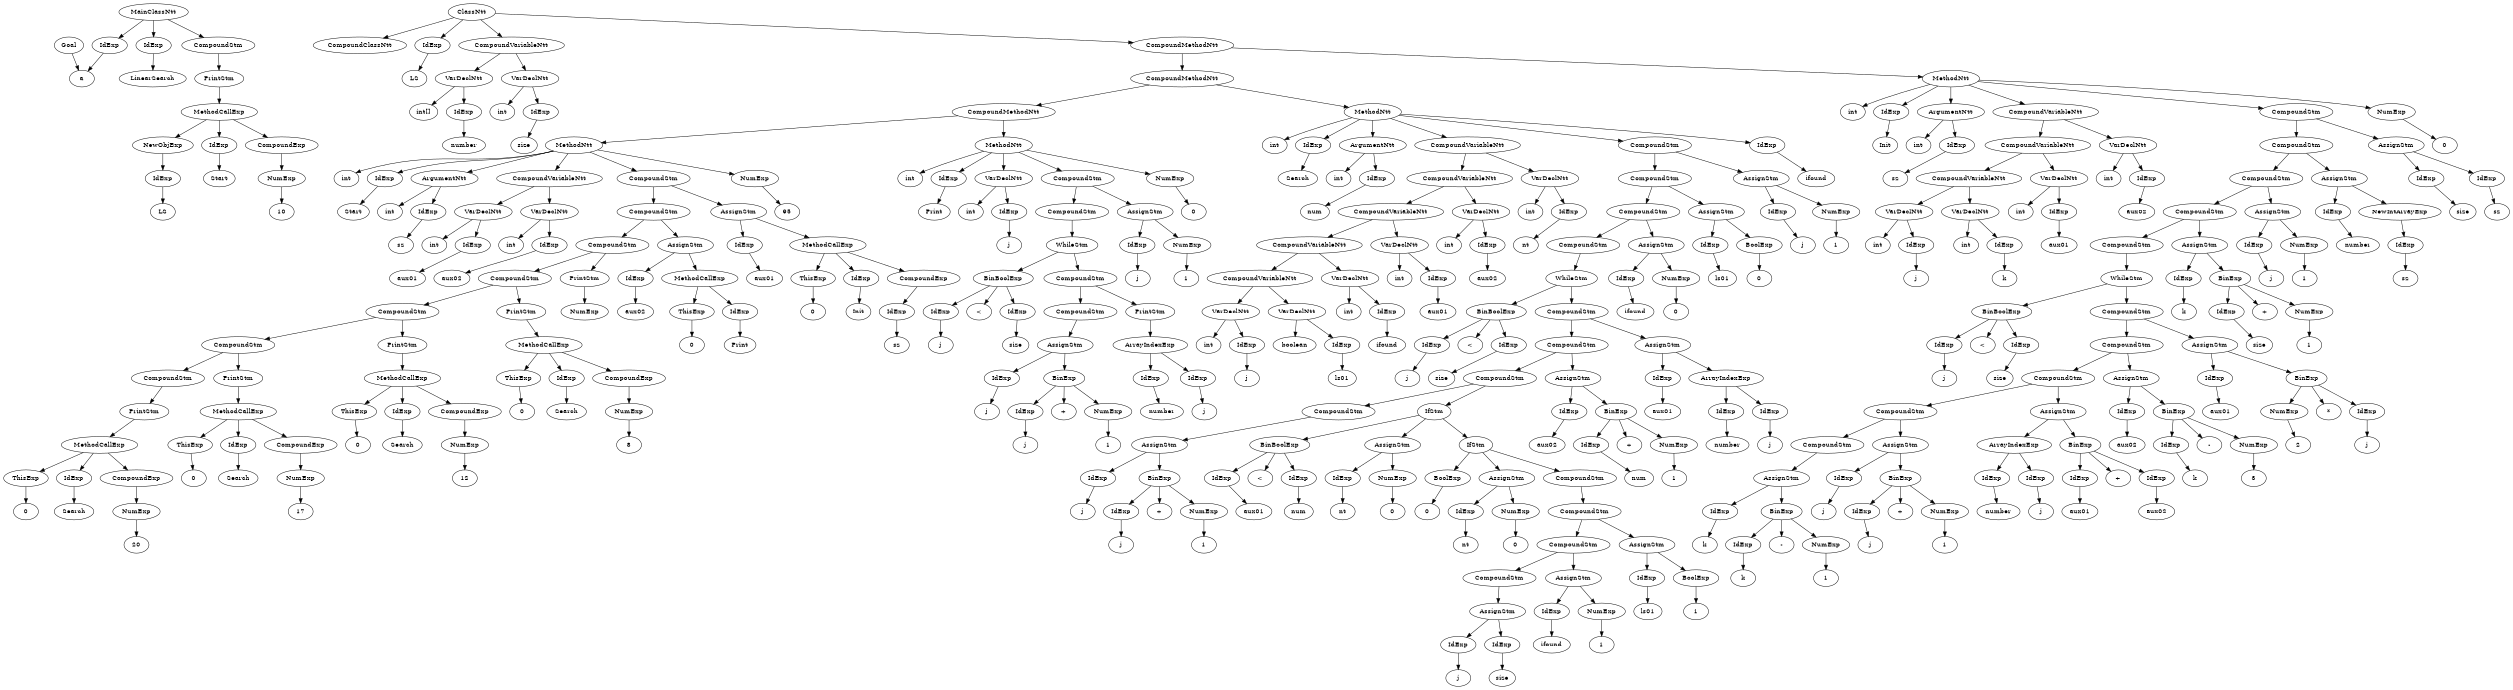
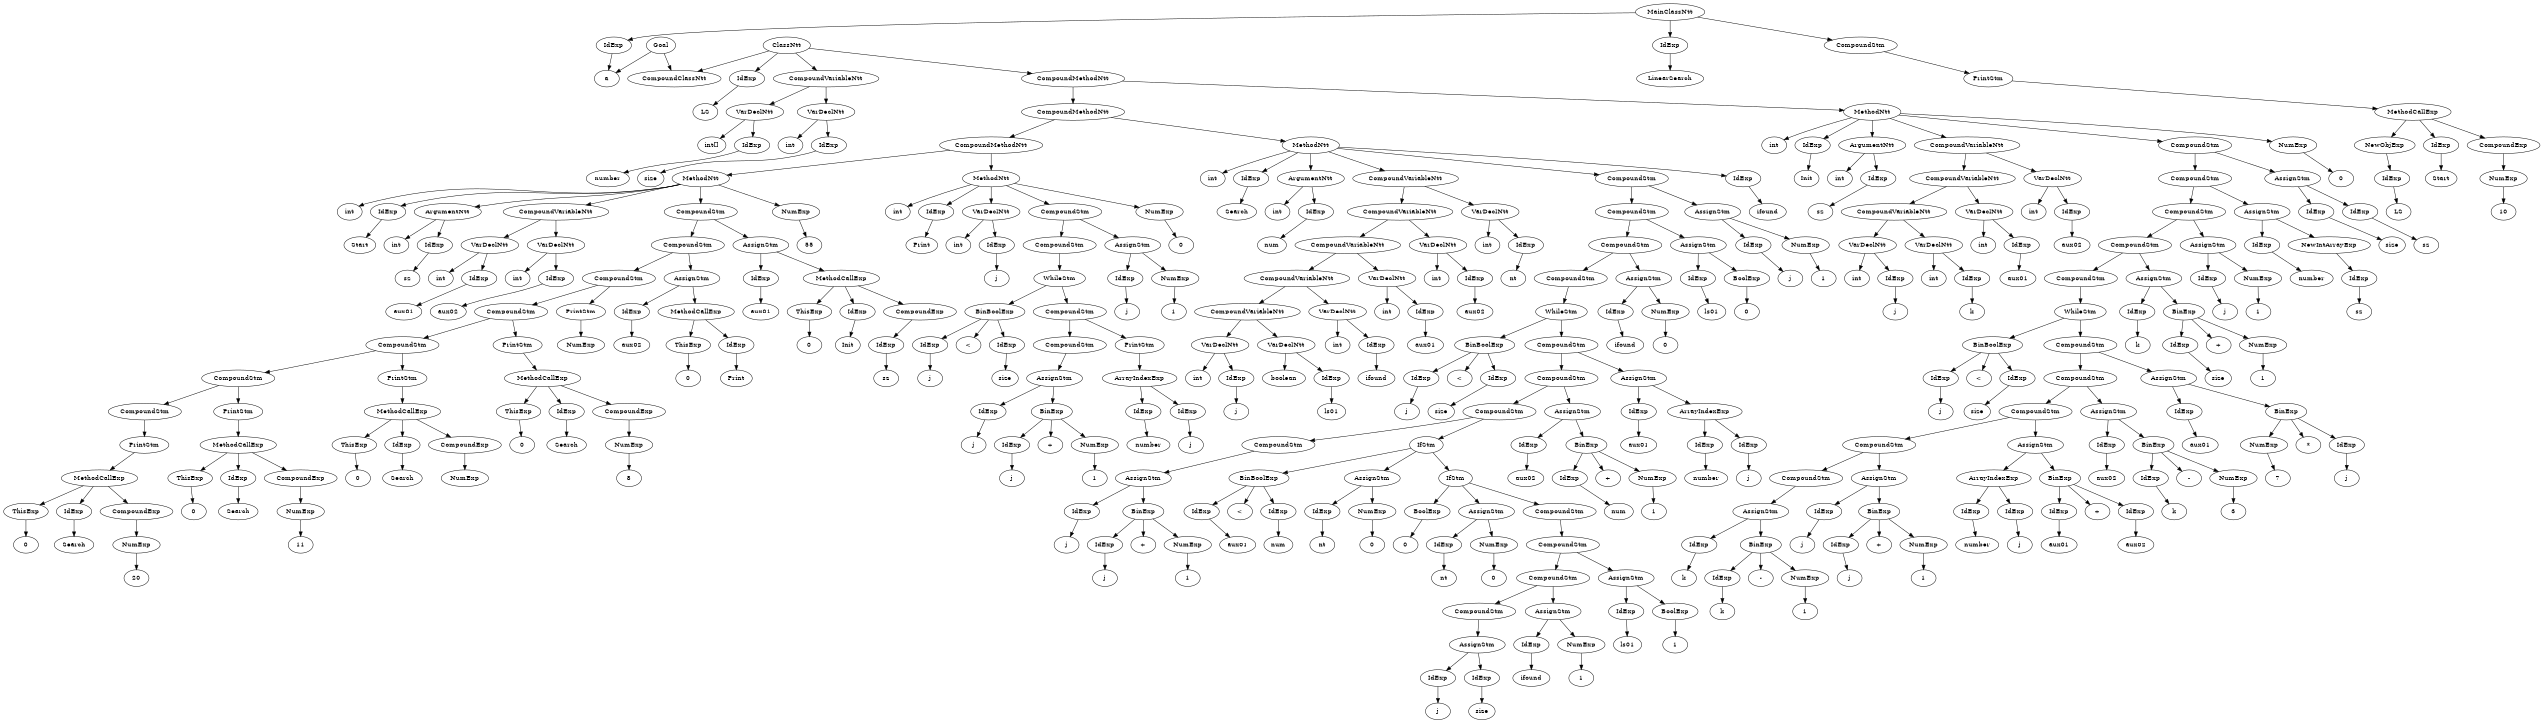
edge "Goal" -> "CompoundClassNtt": added
node "95": label "95" -> "55"
node "2": label "2" -> "7"
node "12": removed
node "17": label "17" -> "11"
